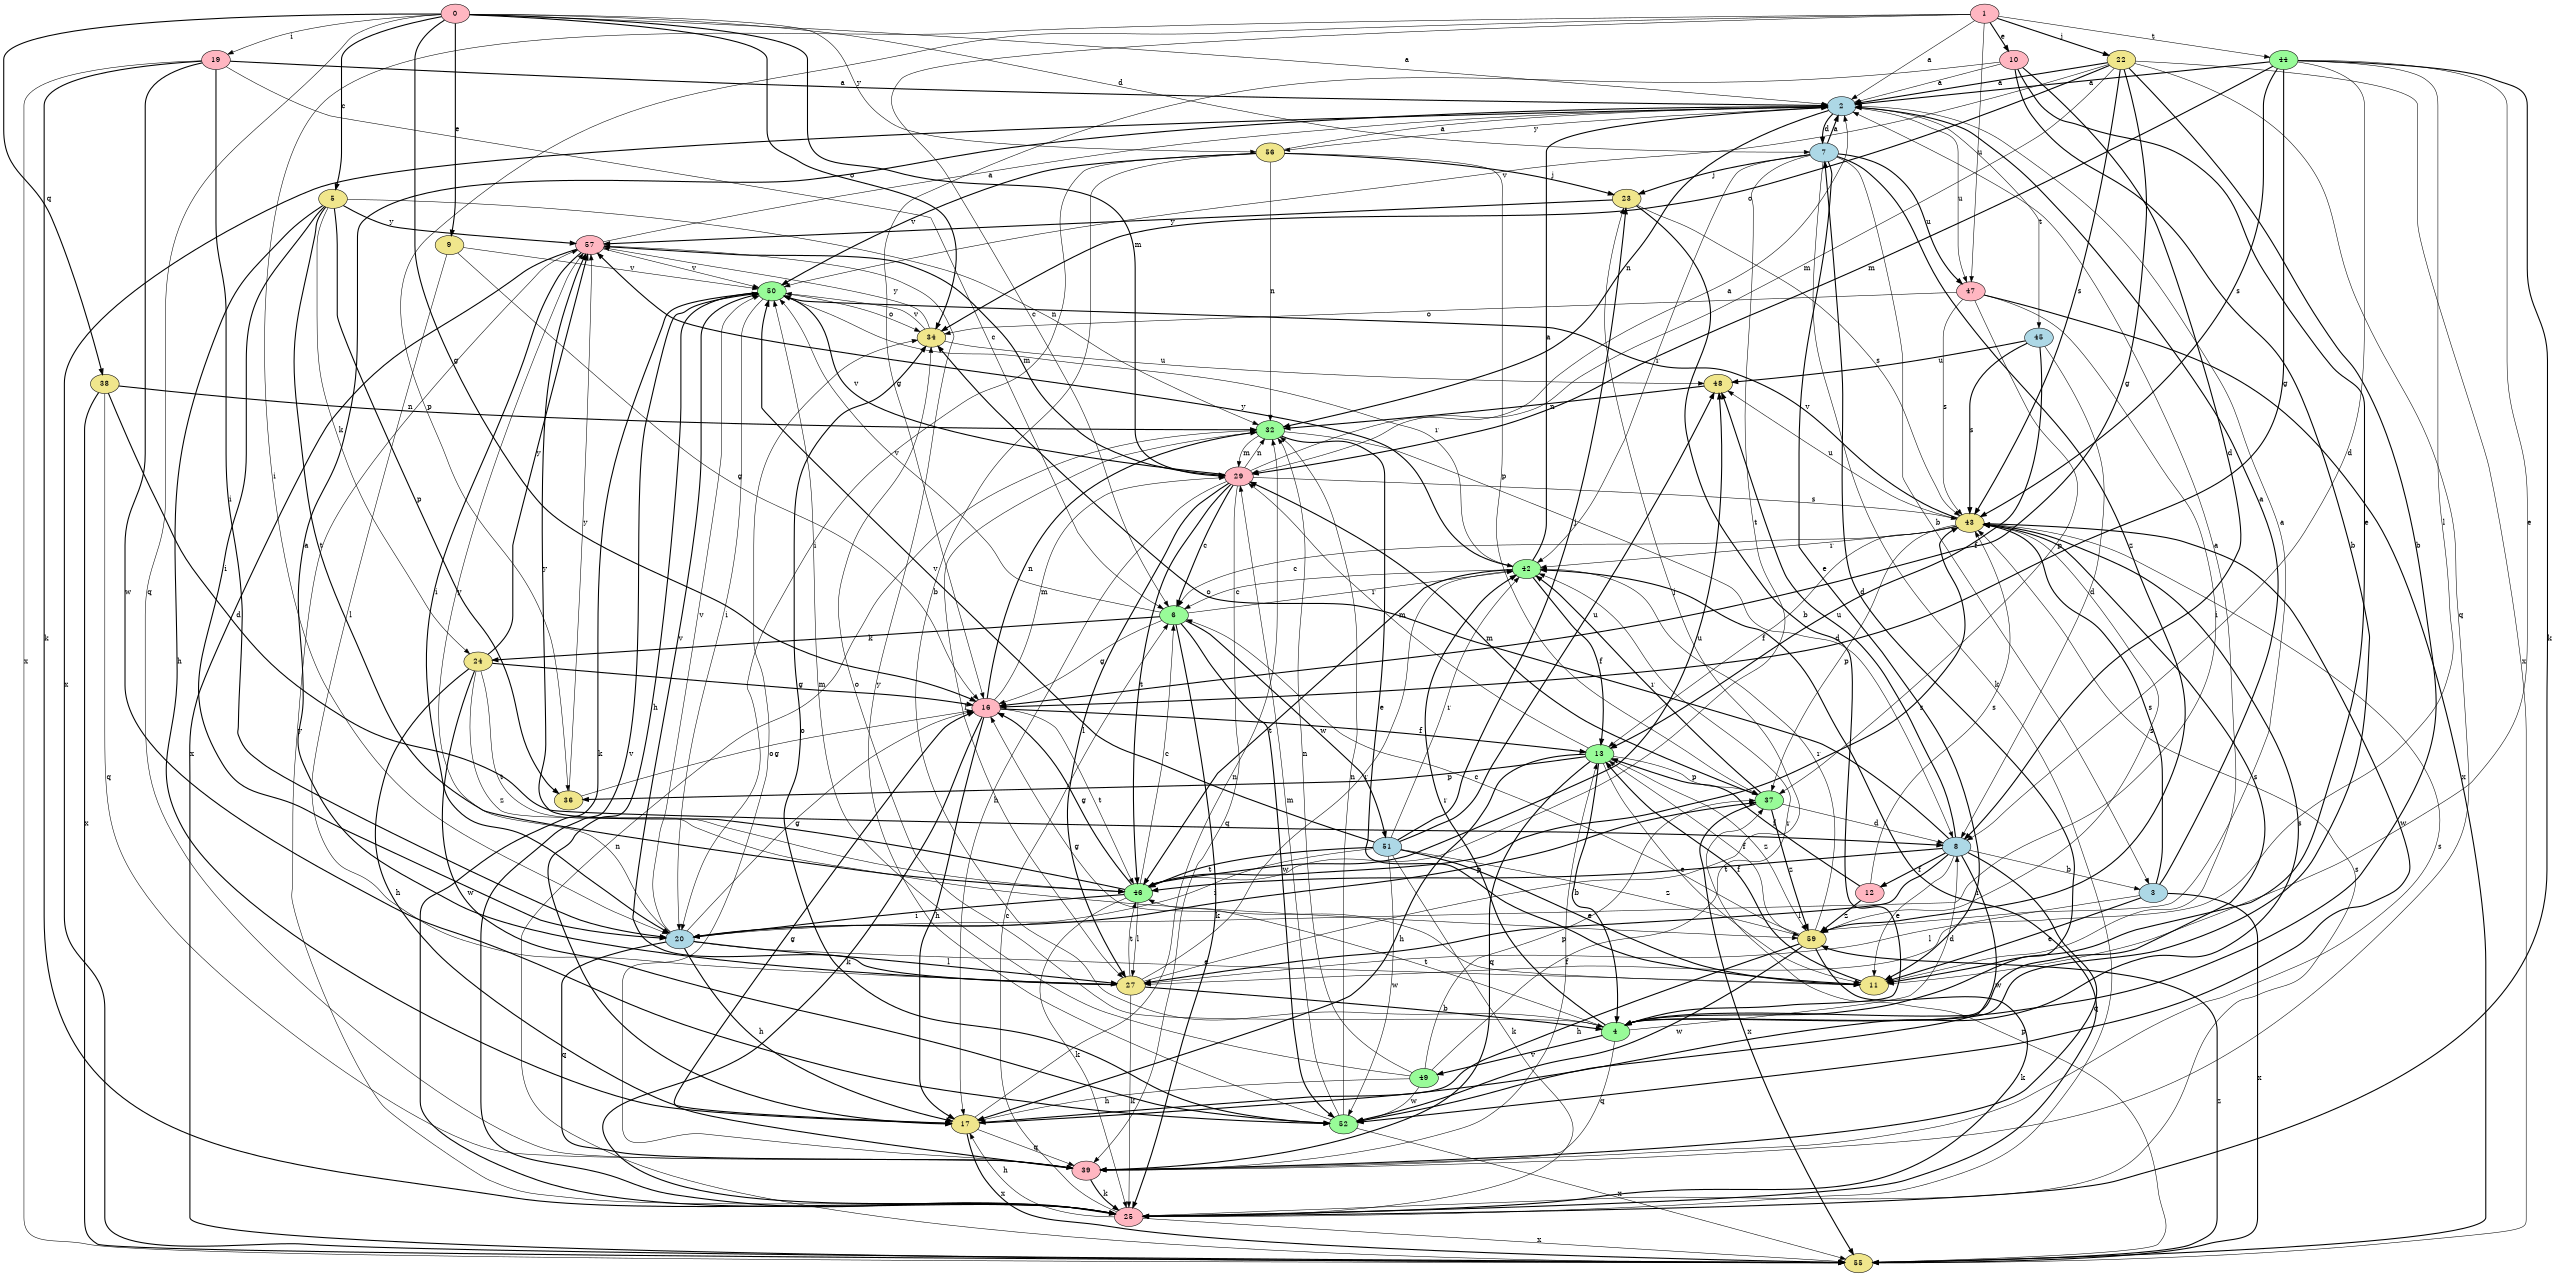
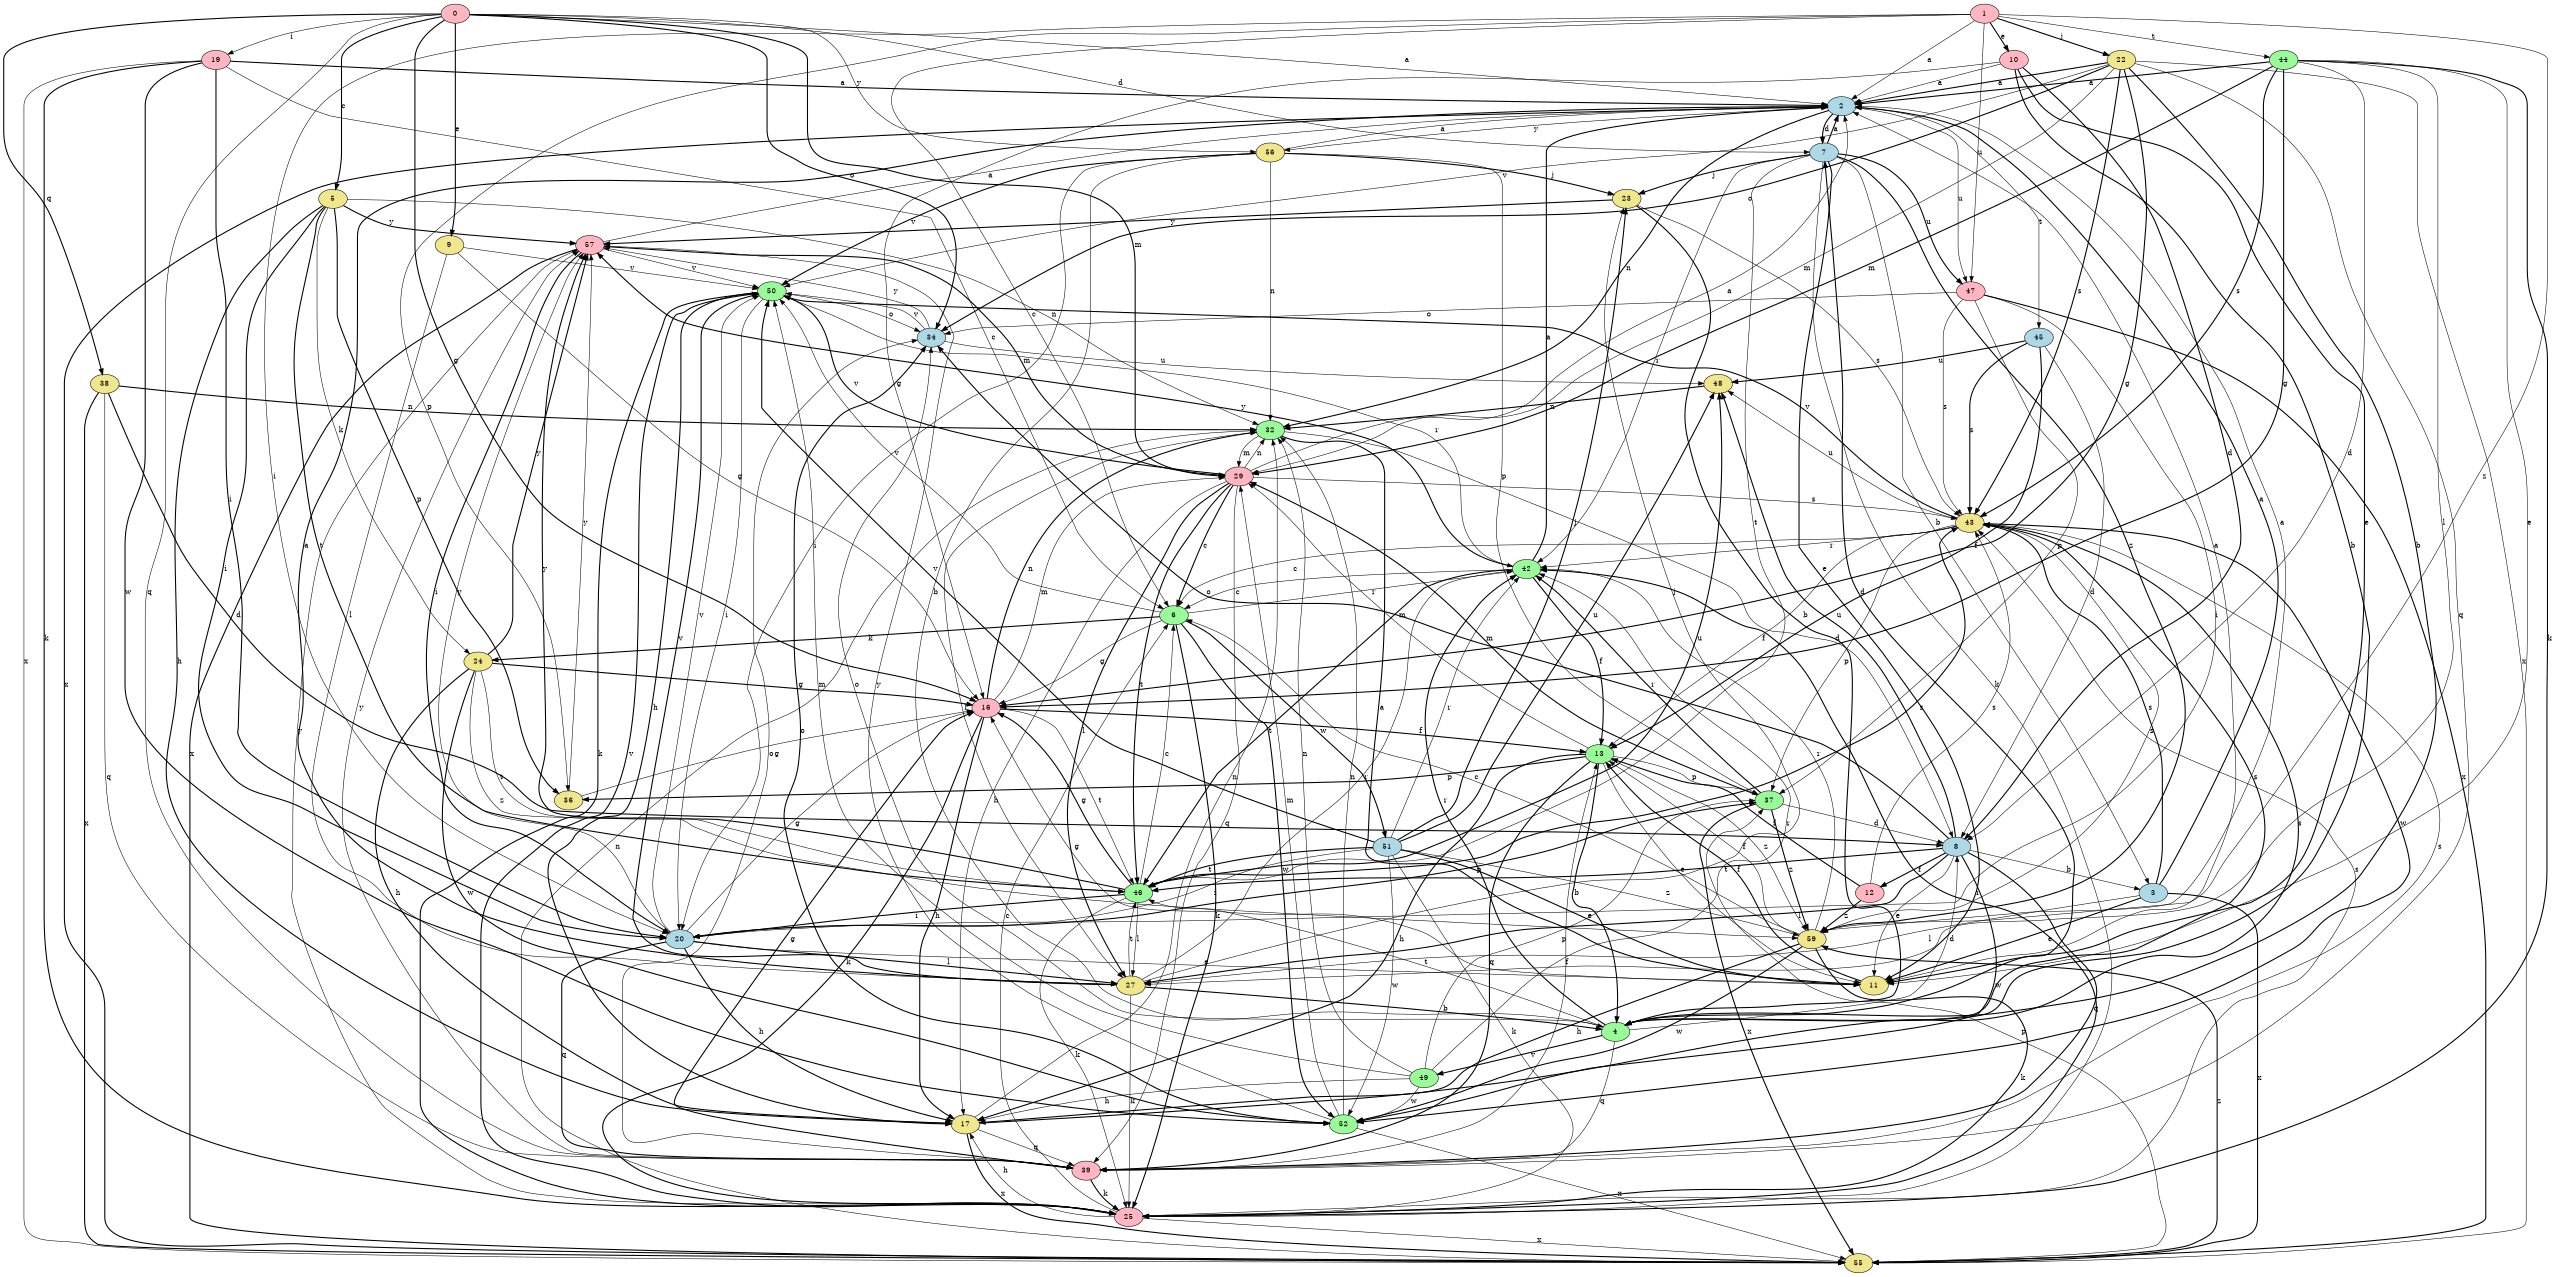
node "34": fillcolor khaki -> lightblue
edge "1" -> "59": added, label "z"
edge "32" -> "11": label "e" -> "a"
edge "39" -> "57": added, label "y"
